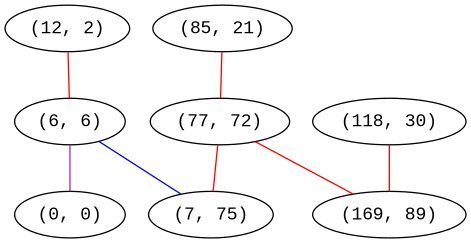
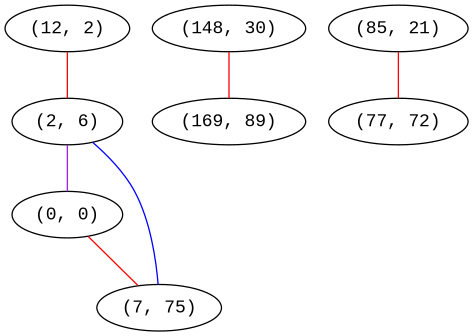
node "(6, 6)": label "(6, 6)" -> "(2, 6)"
node "(118, 30)": label "(118, 30)" -> "(148, 30)"
edge "(77, 72)" -- "(7, 75)": now "(0, 0)" -- "(7, 75)"
edge "(77, 72)" -- "(169, 89)": removed
